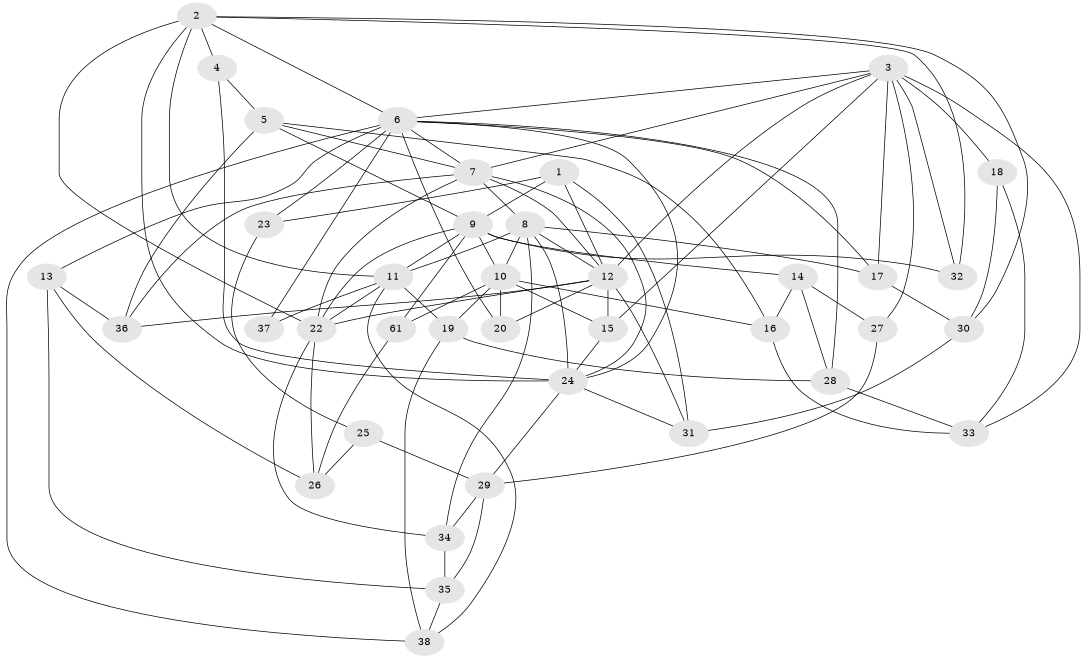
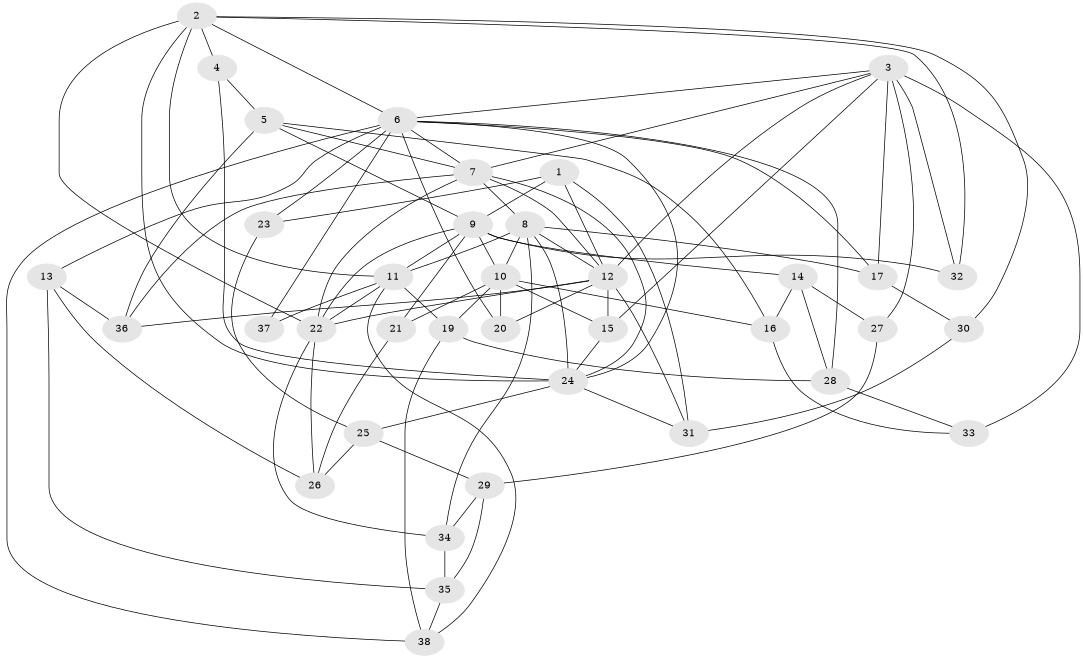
node "18": removed
node "61": label "61" -> "21"
edge "24" -- "29": now "24" -- "25"
